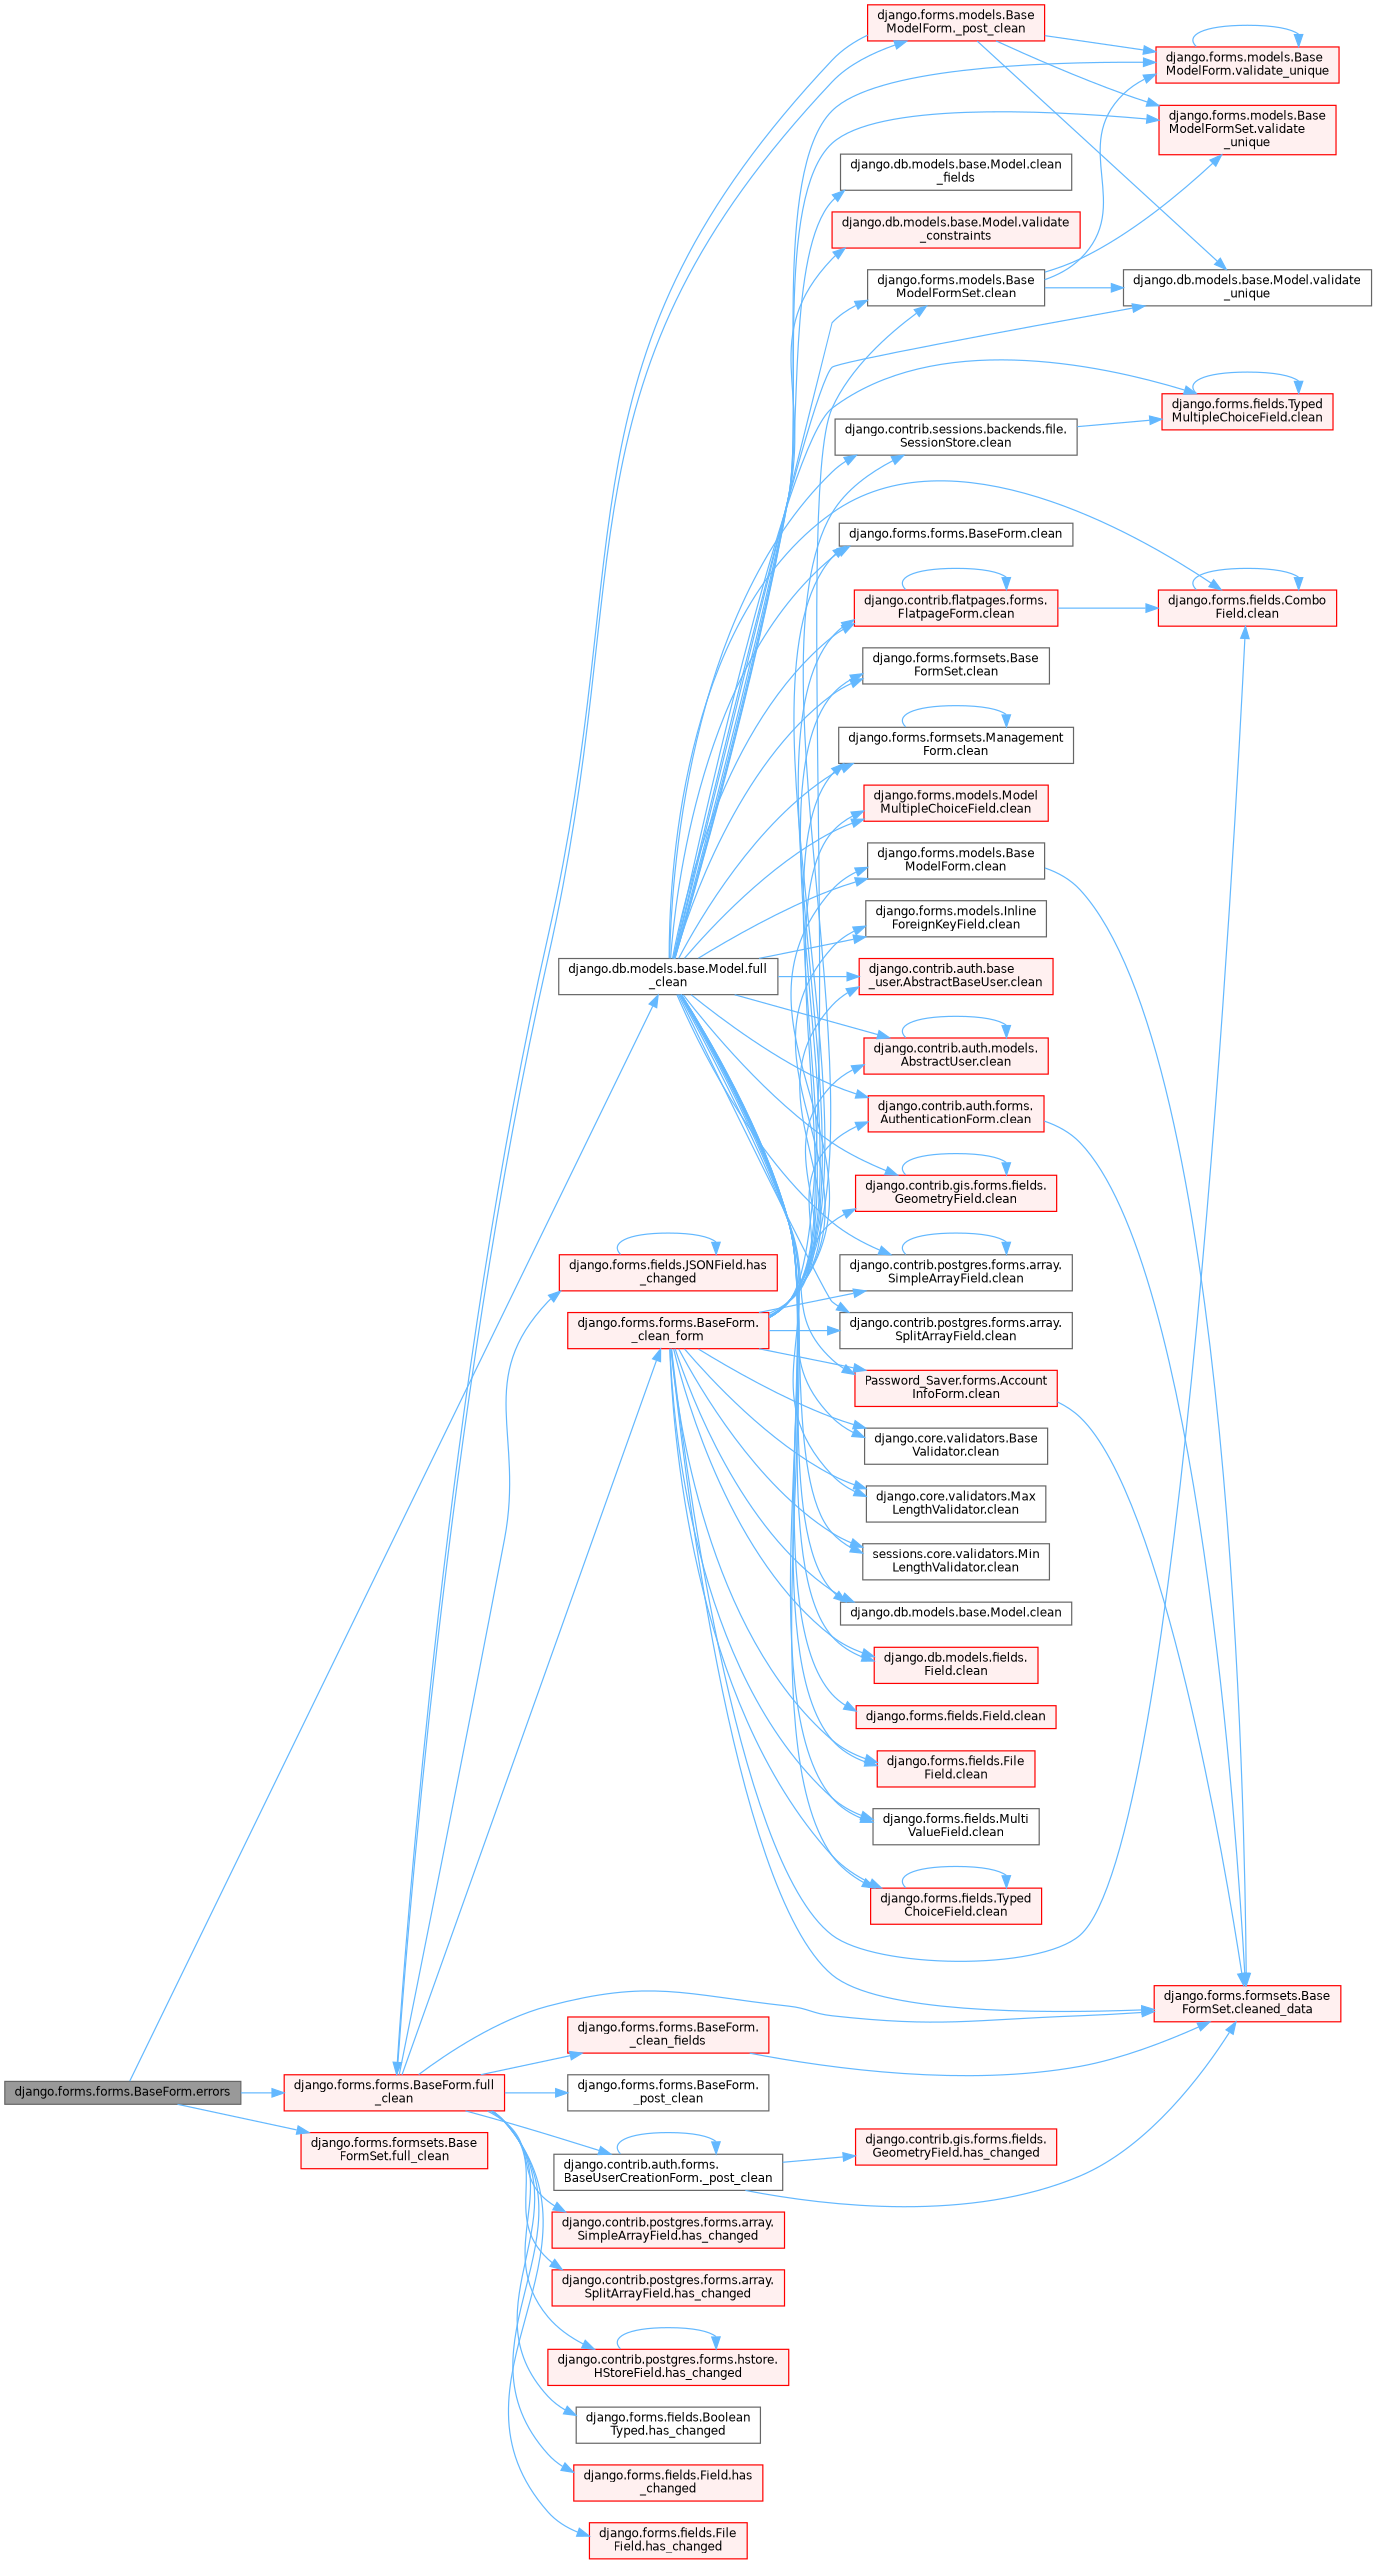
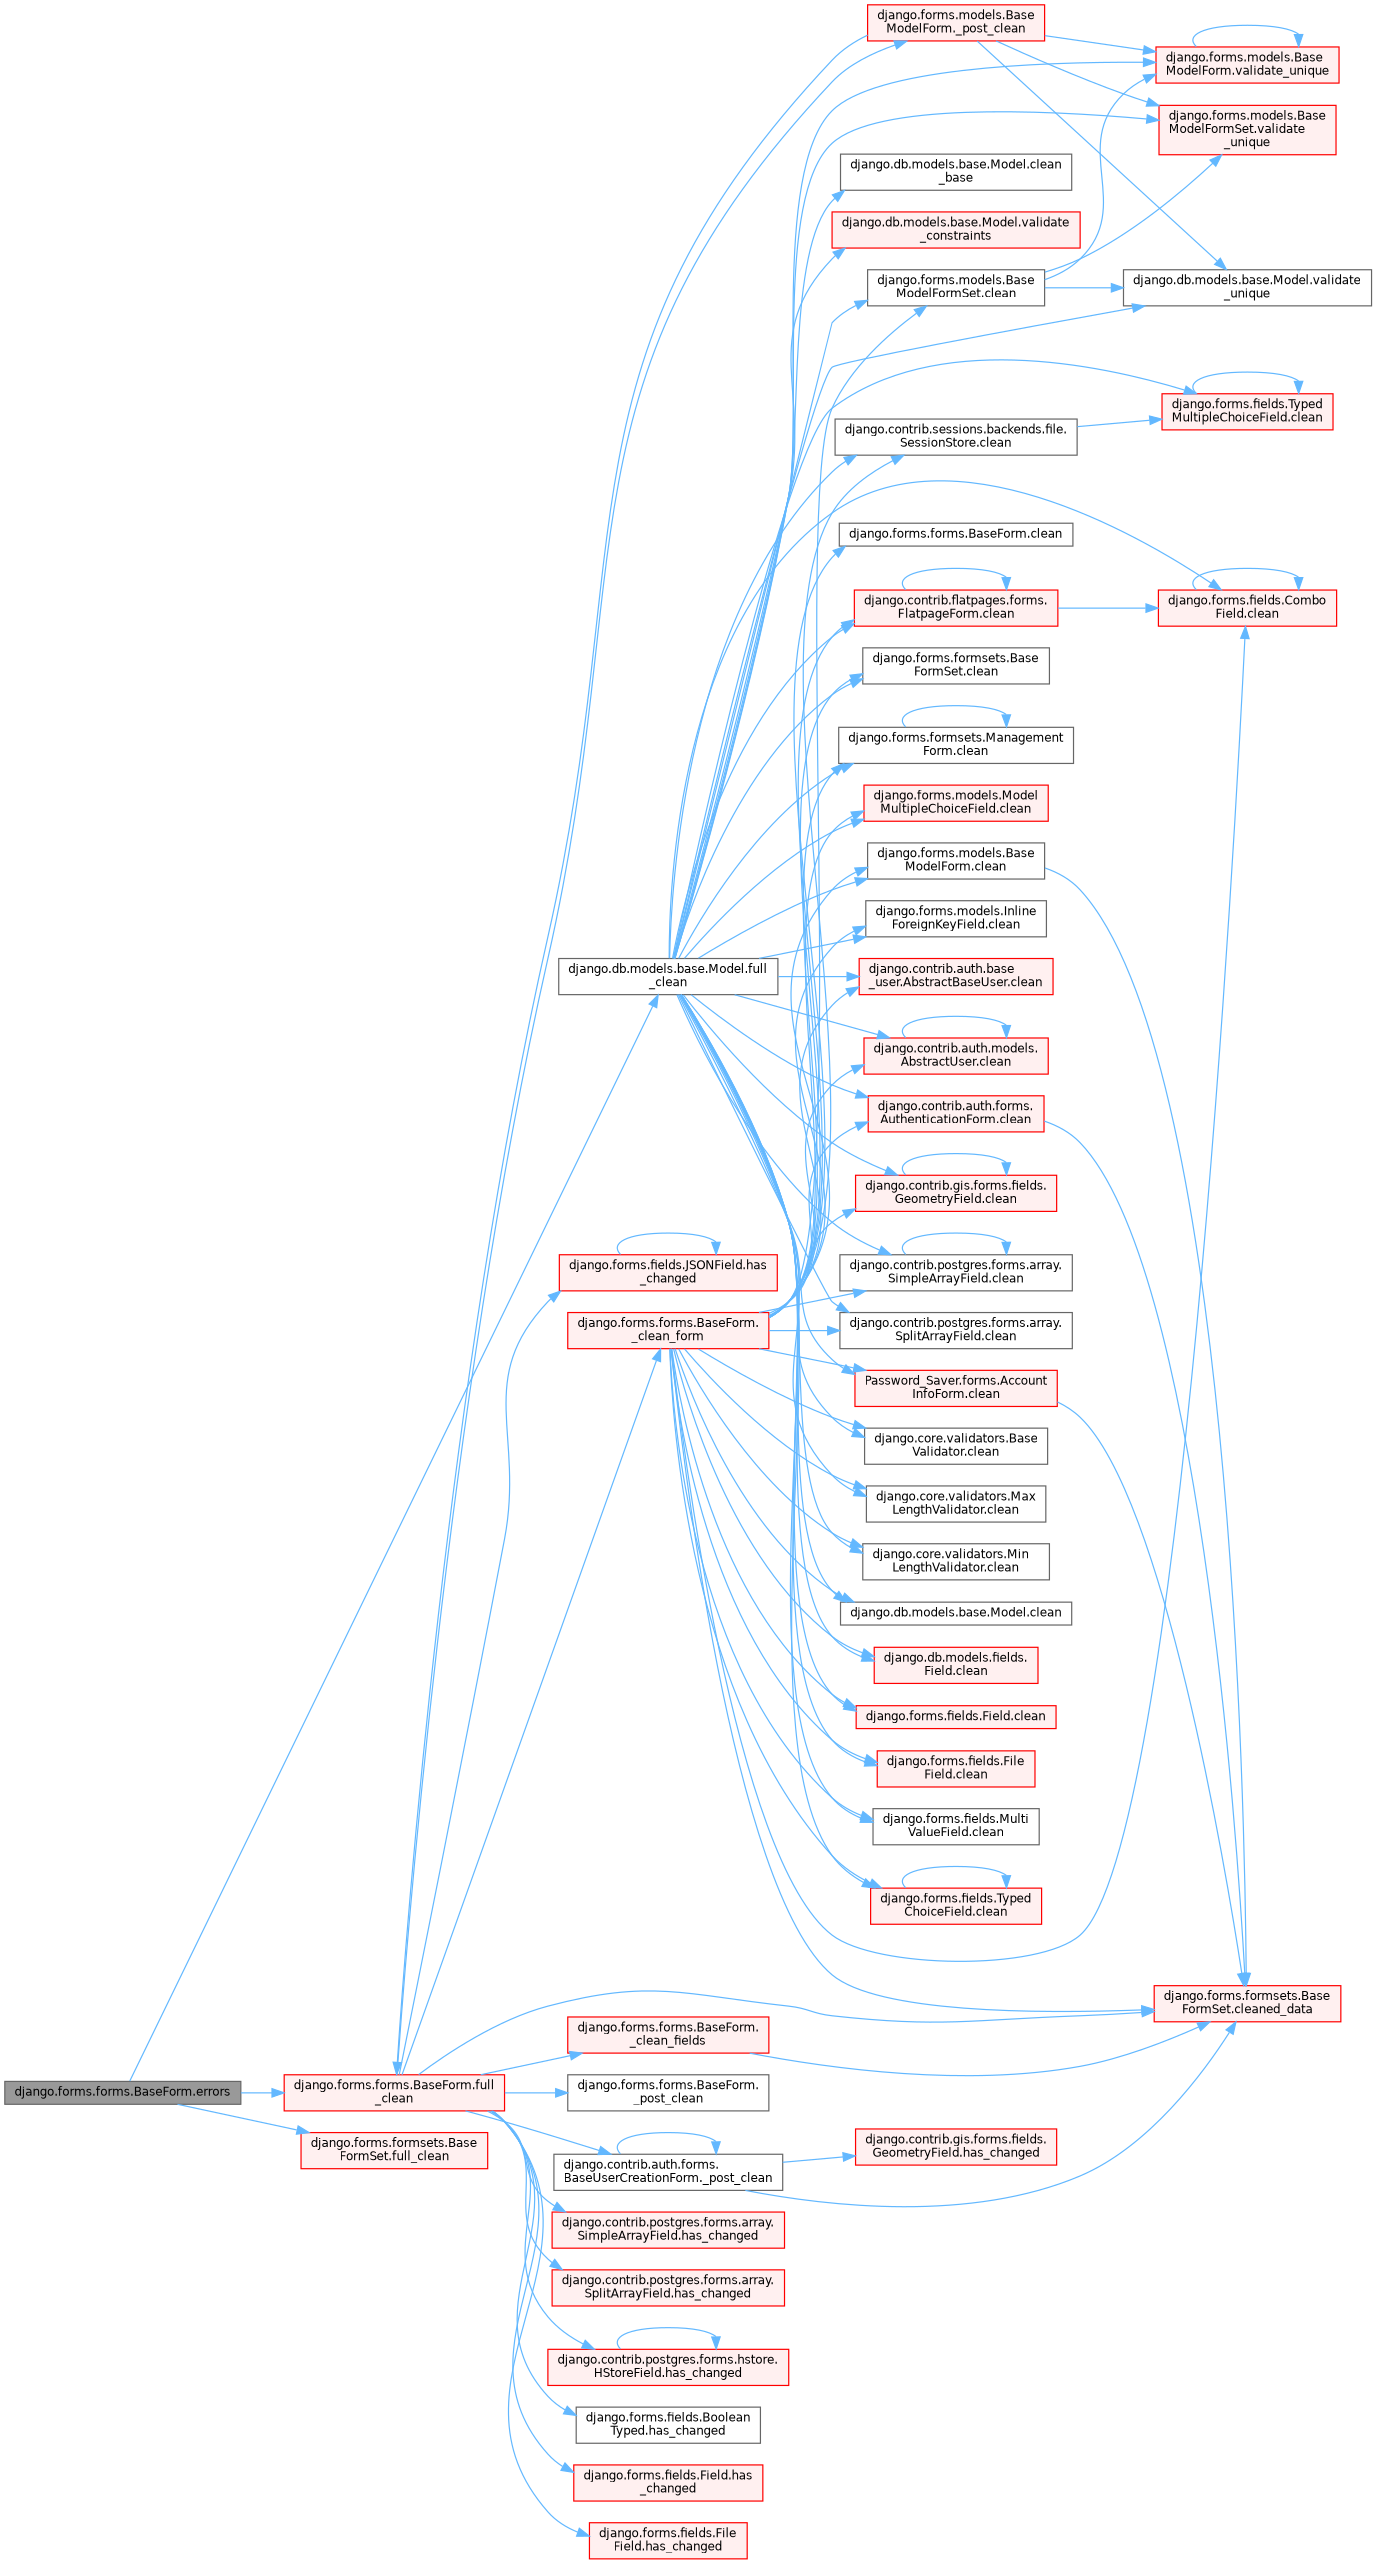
node "django.db.models.base.Model.clean _fields": label "django.db.models.base.Model.clean _fields" -> "django.db.models.base.Model.clean _base"
edge "django.db.models.base.Model.full _clean" -> "django.forms.forms.BaseForm.clean": removed
edge "django.forms.forms.BaseForm. _clean_form" -> "django.forms.fields.Field.clean": added
node "sessions.core.validators.Min LengthValidator.clean": label "sessions.core.validators.Min LengthValidator.clean" -> "django.core.validators.Min LengthValidator.clean"
